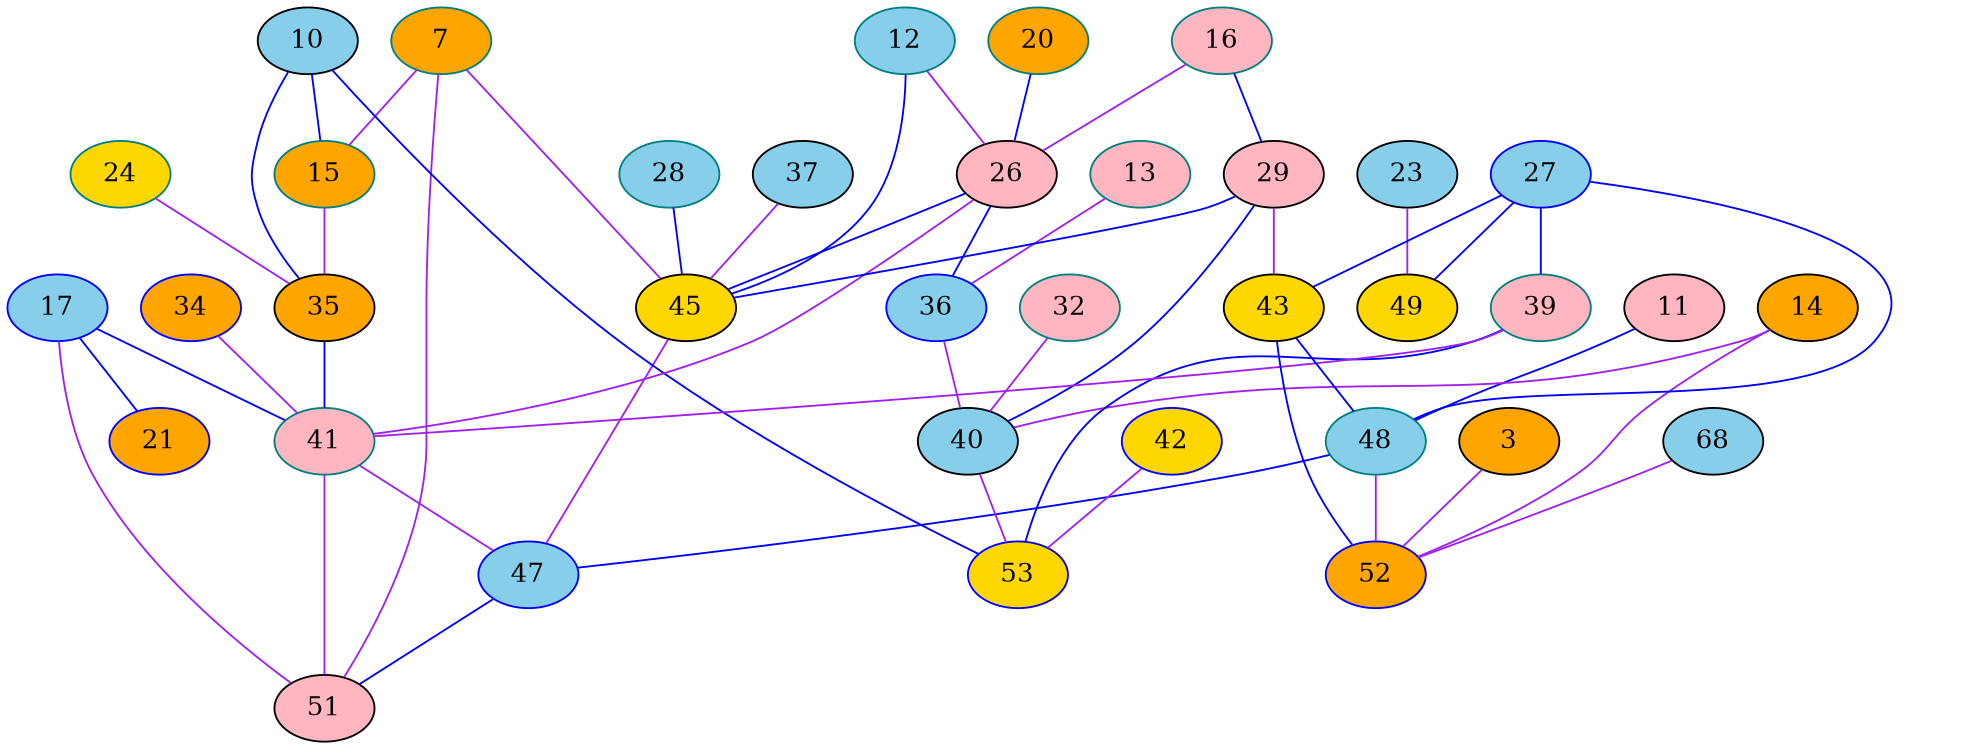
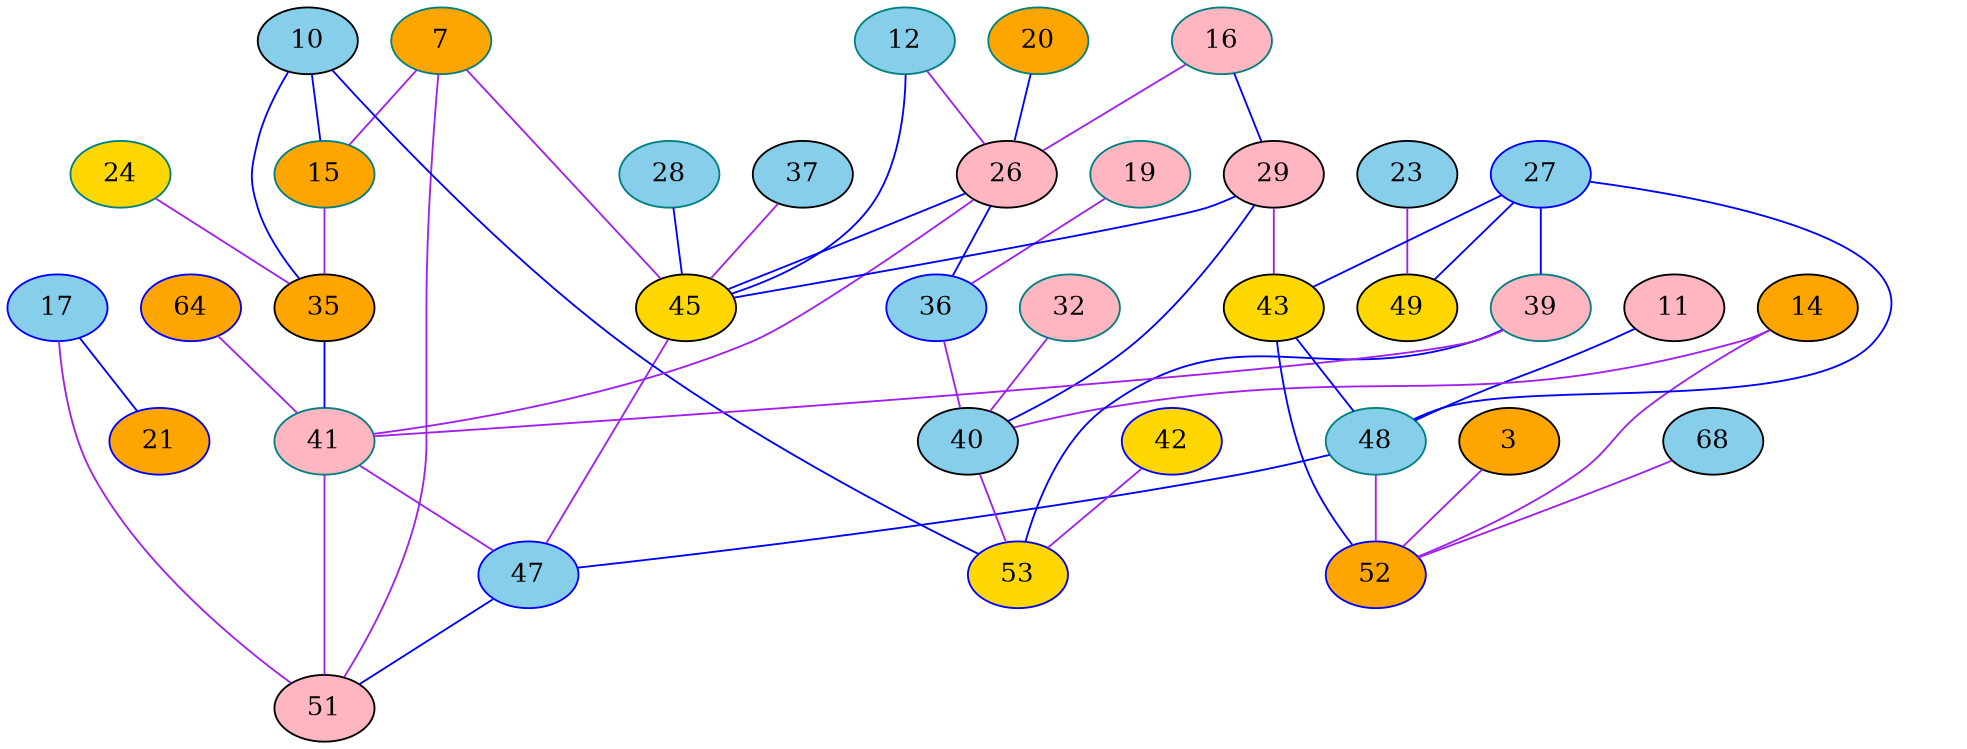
node "13": label "13" -> "19"
node "34": label "34" -> "64"
edge "17" -- "41": removed
